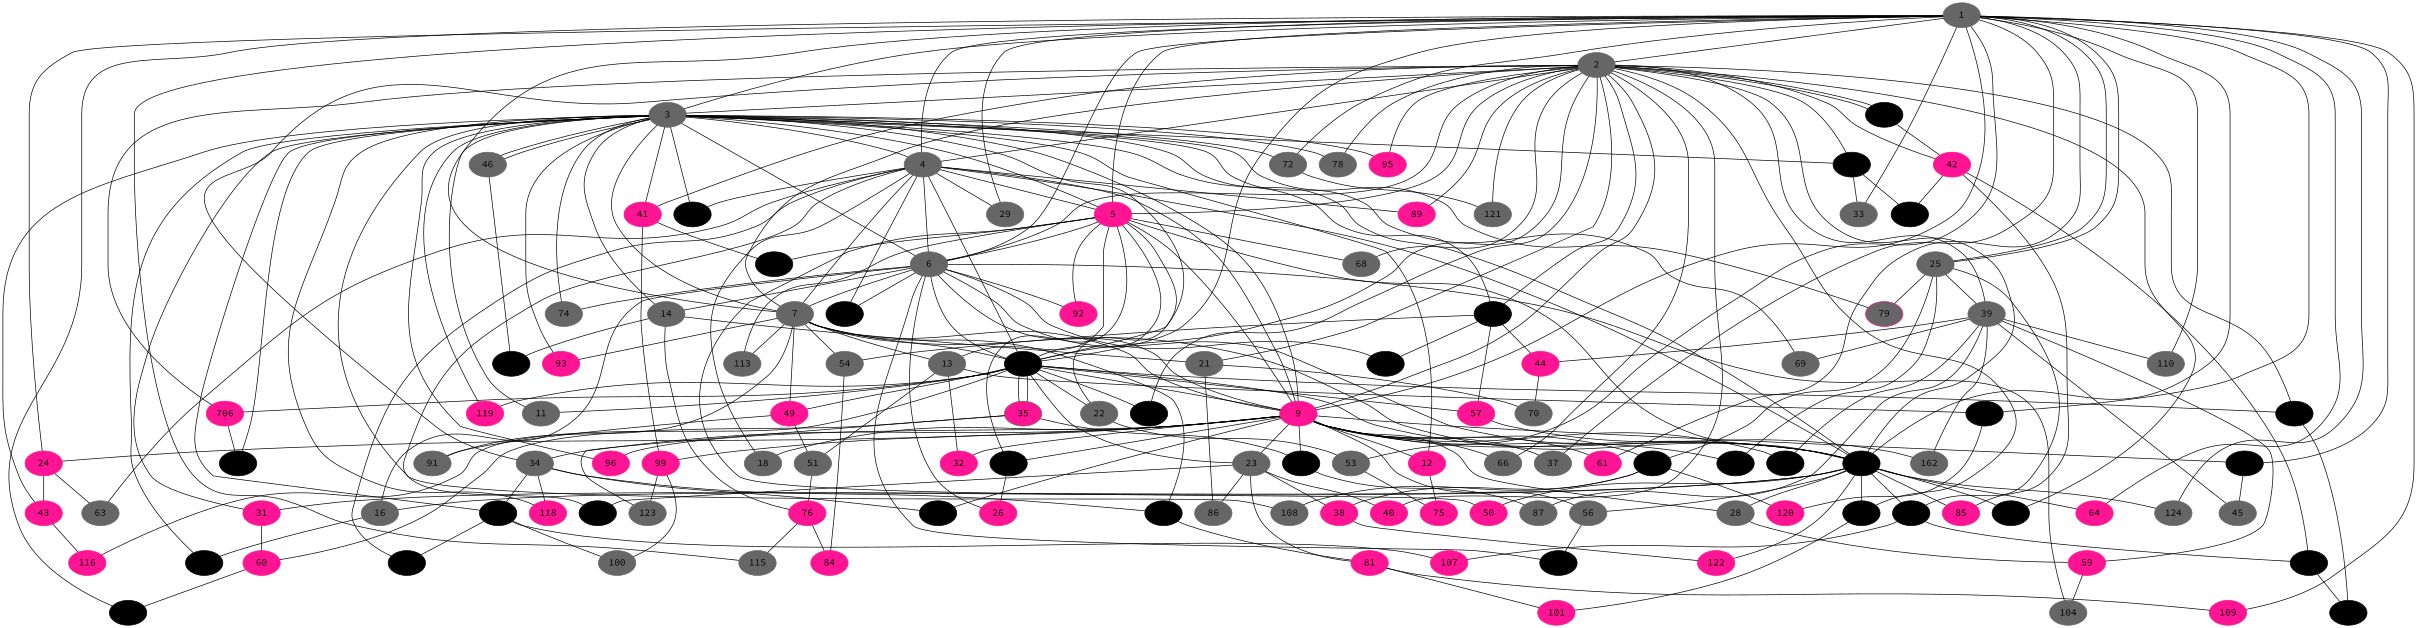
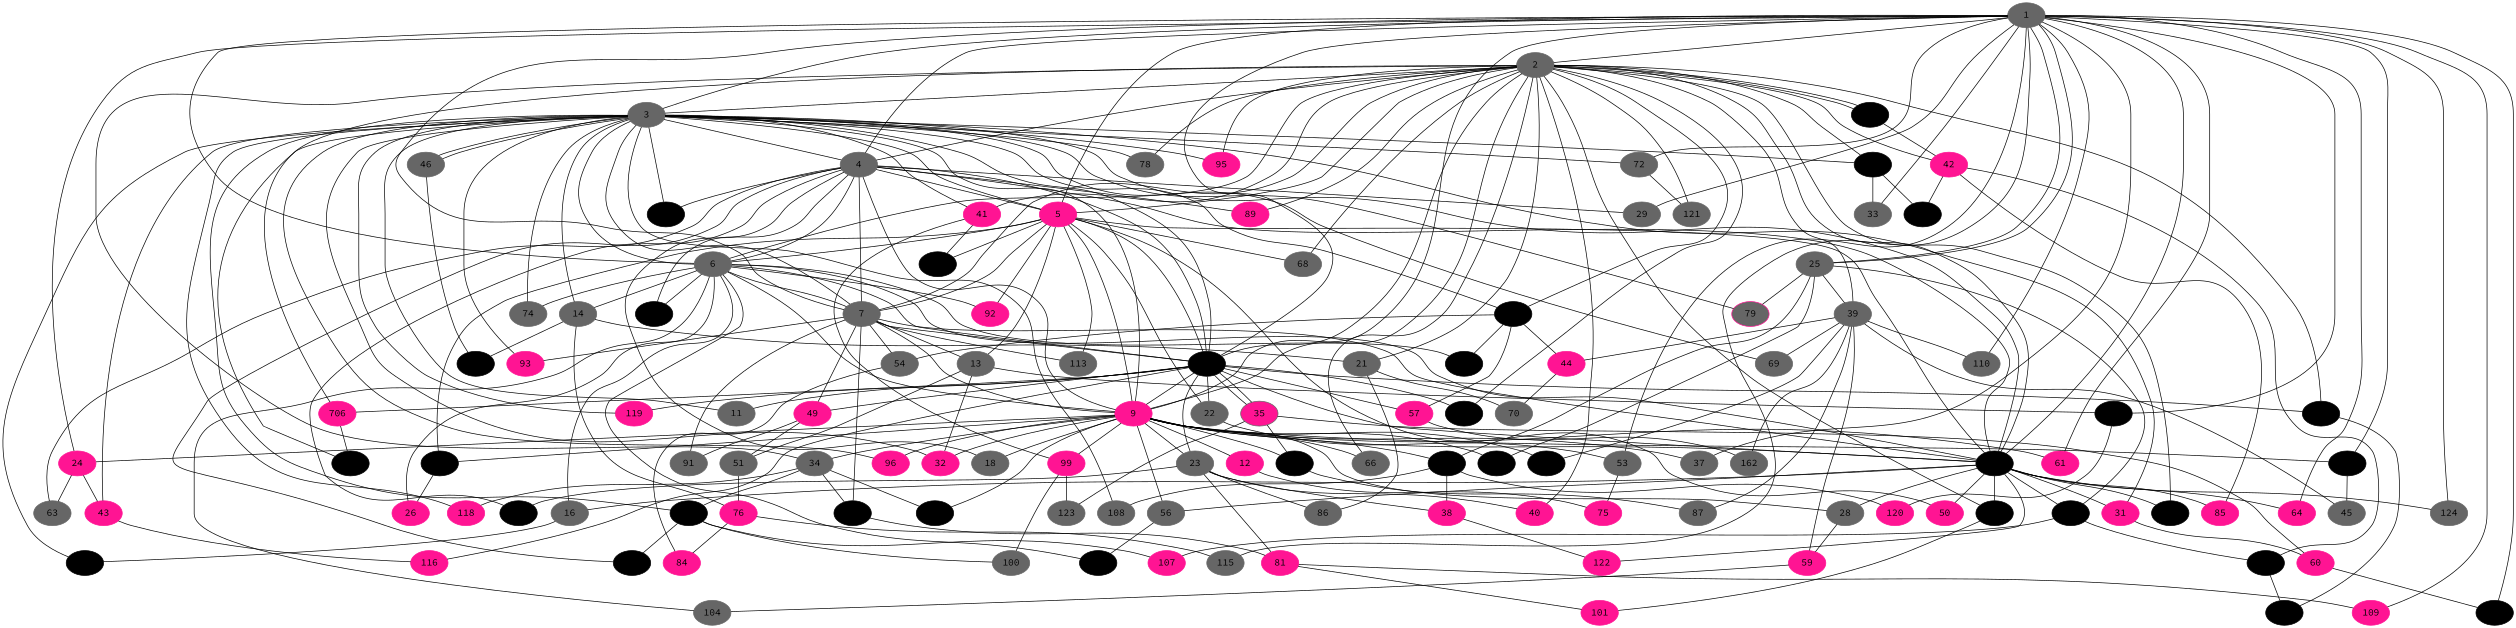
edge "3" -- "12": now "3" -- "32"
edge "5" -- "7": added
